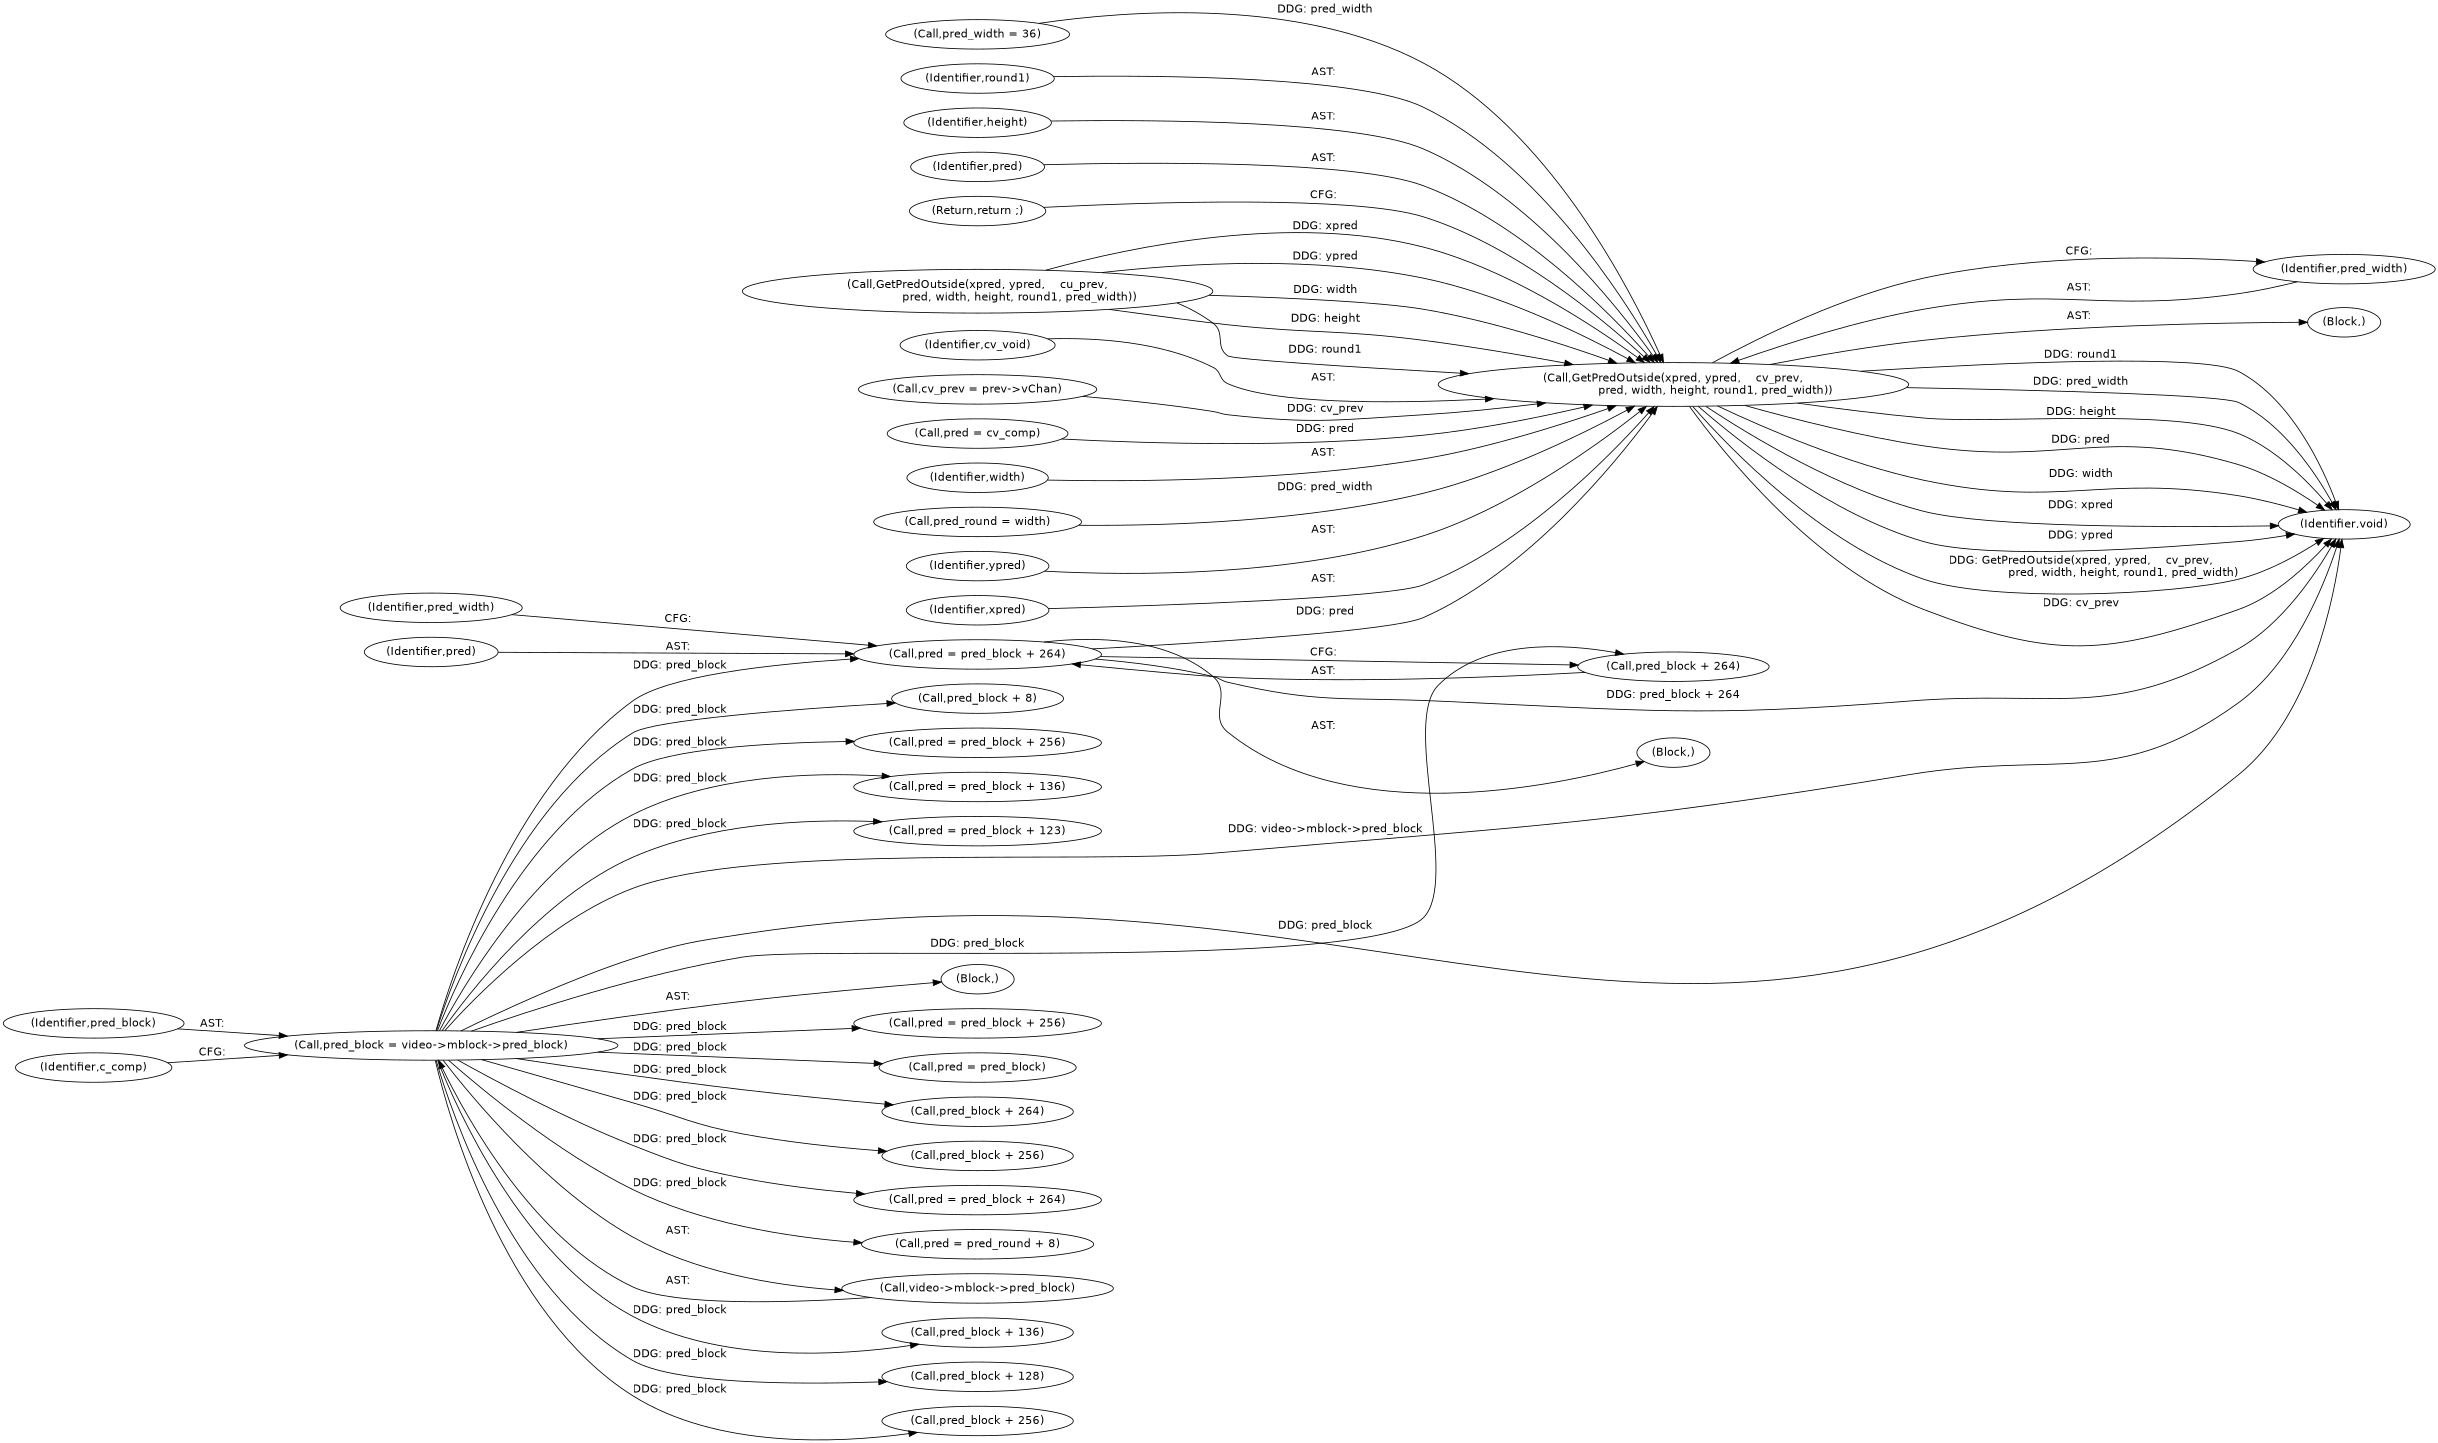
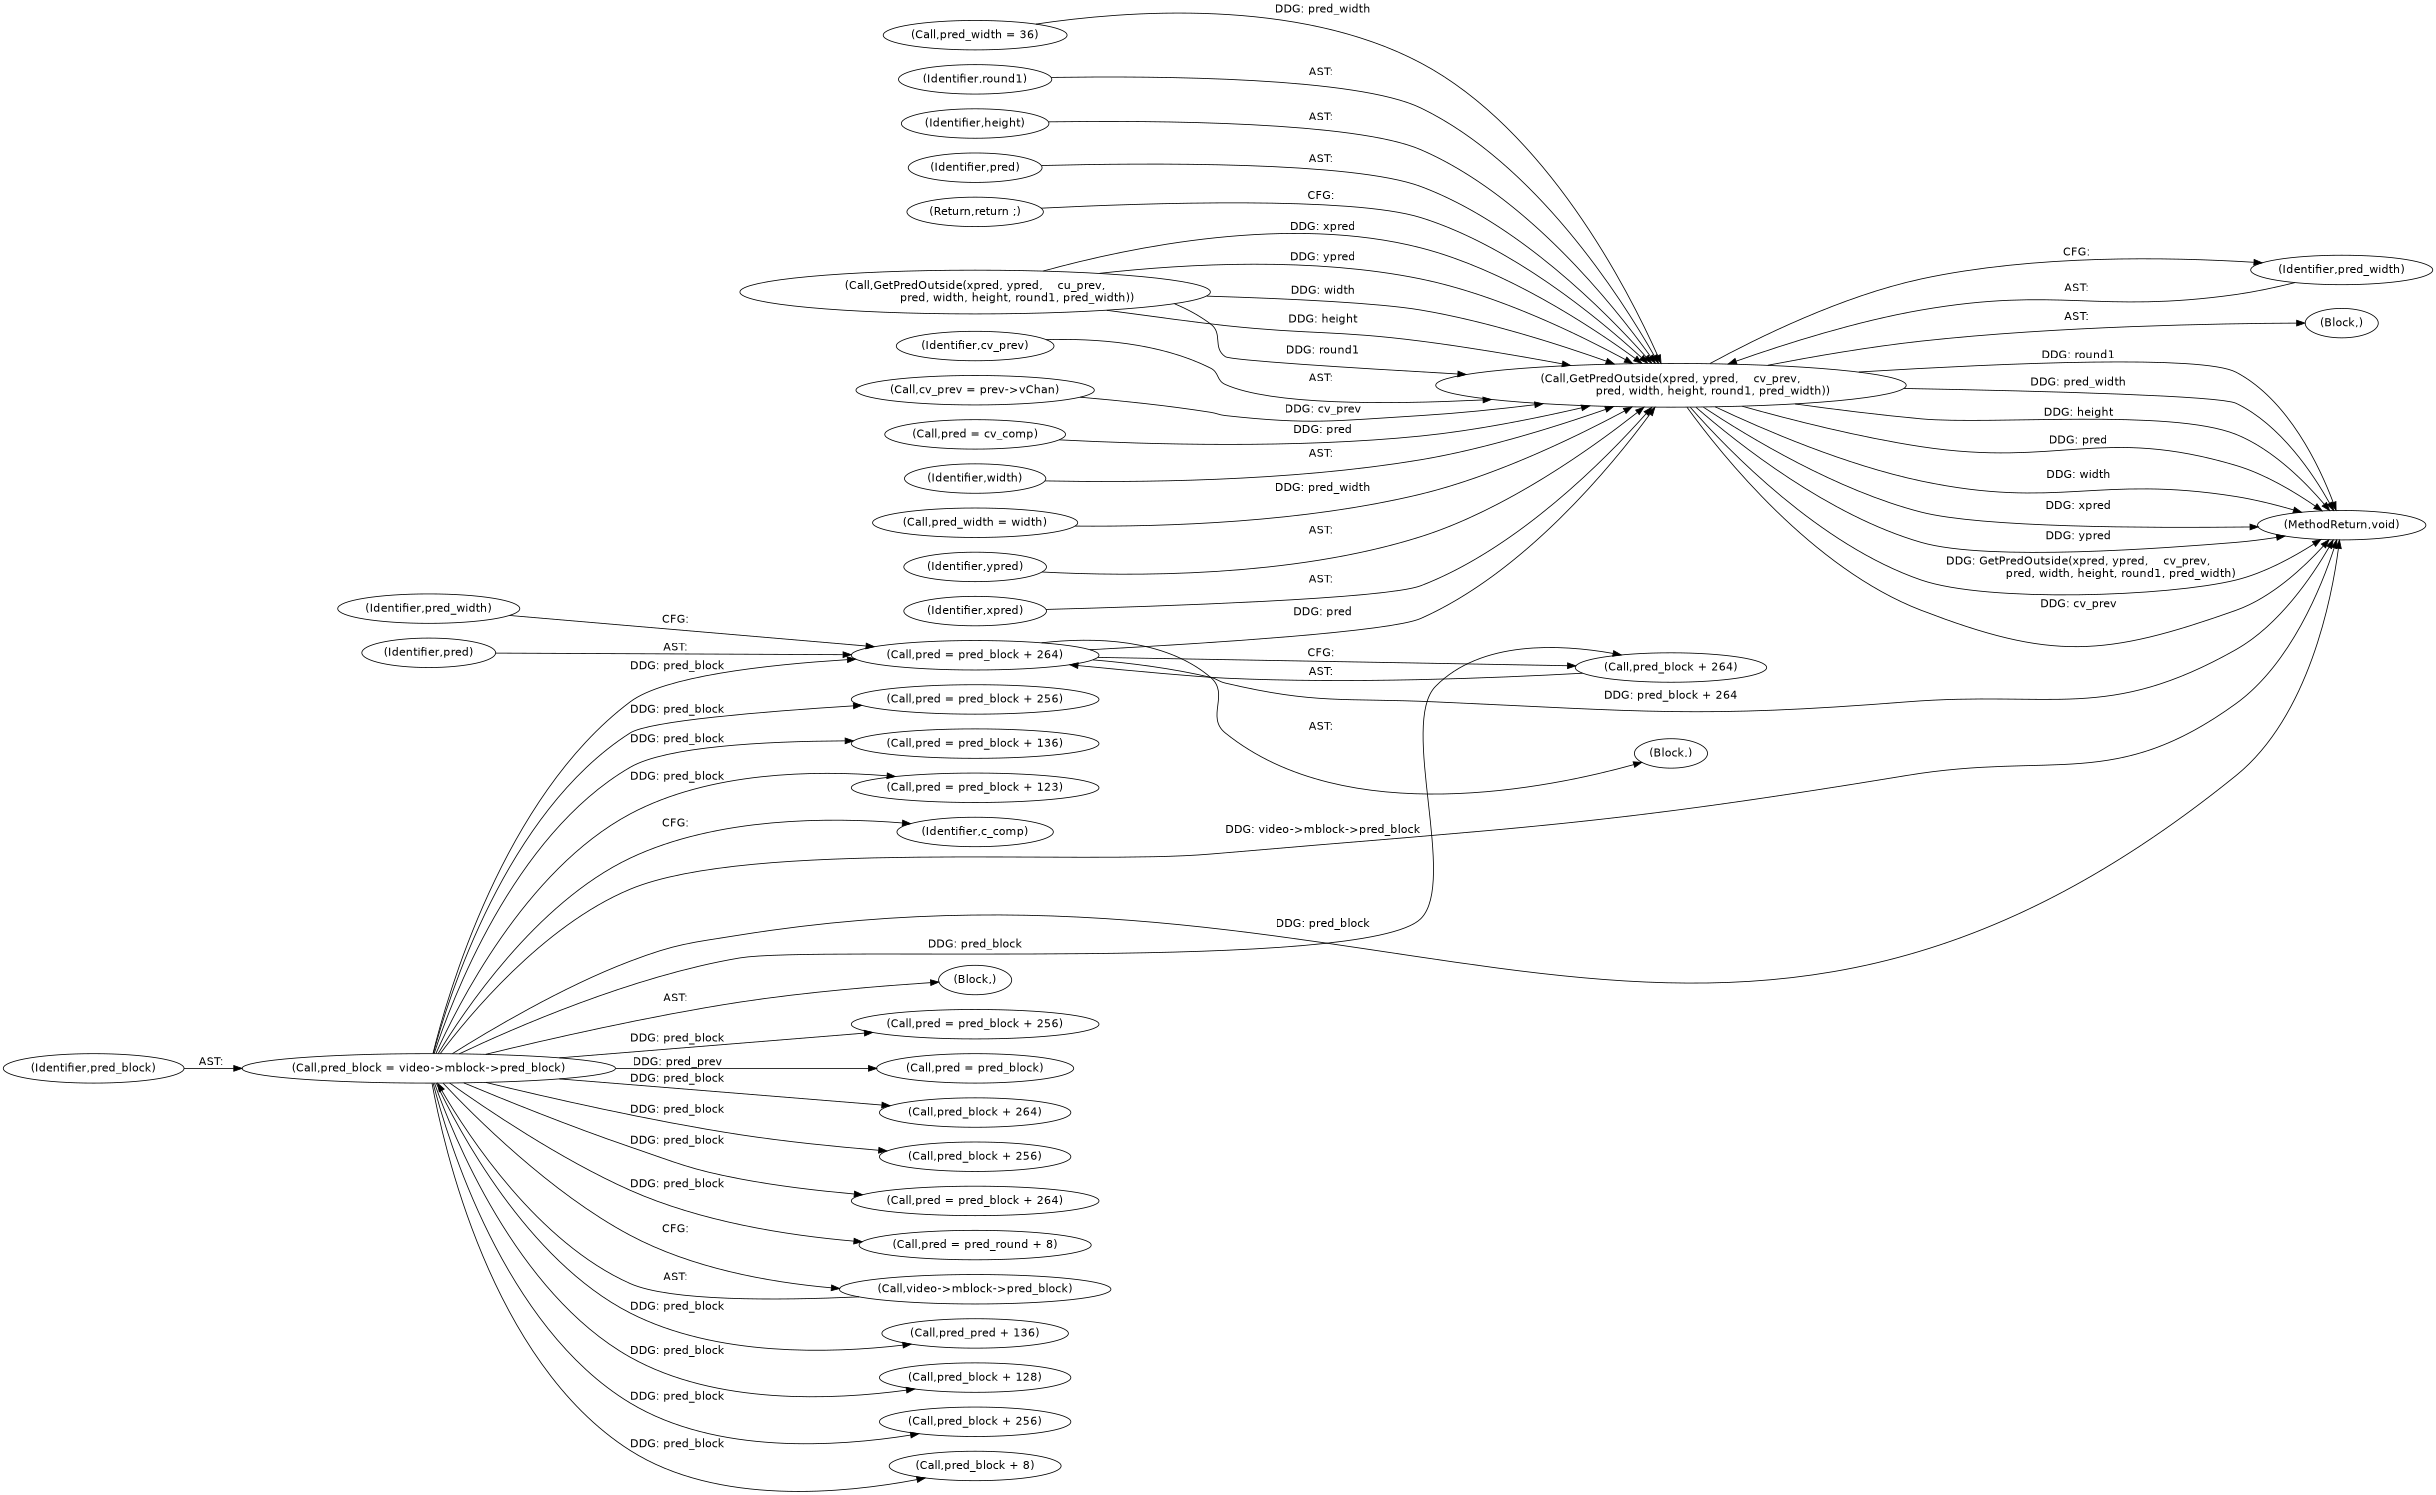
node "(Identifier,cv_void)": label "(Identifier,cv_void)" -> "(Identifier,cv_prev)"
node "(Call,pred_round = width)": label "(Call,pred_round = width)" -> "(Call,pred_width = width)"
node "(Identifier,void)": label "(Identifier,void)" -> "(MethodReturn,void)"
edge "(Call,pred_block = video->mblock->pred_block)" -> "(Call,pred = pred_block)": label "DDG: pred_block" -> "DDG: pred_prev"
edge "(Identifier,c_comp)" -> "(Call,pred_block = video->mblock->pred_block)": reversed
edge "(Call,pred_block = video->mblock->pred_block)" -> "(Call,video->mblock->pred_block)": label "AST: " -> "CFG: "
node "(Call,pred_block + 136)": label "(Call,pred_block + 136)" -> "(Call,pred_pred + 136)"
